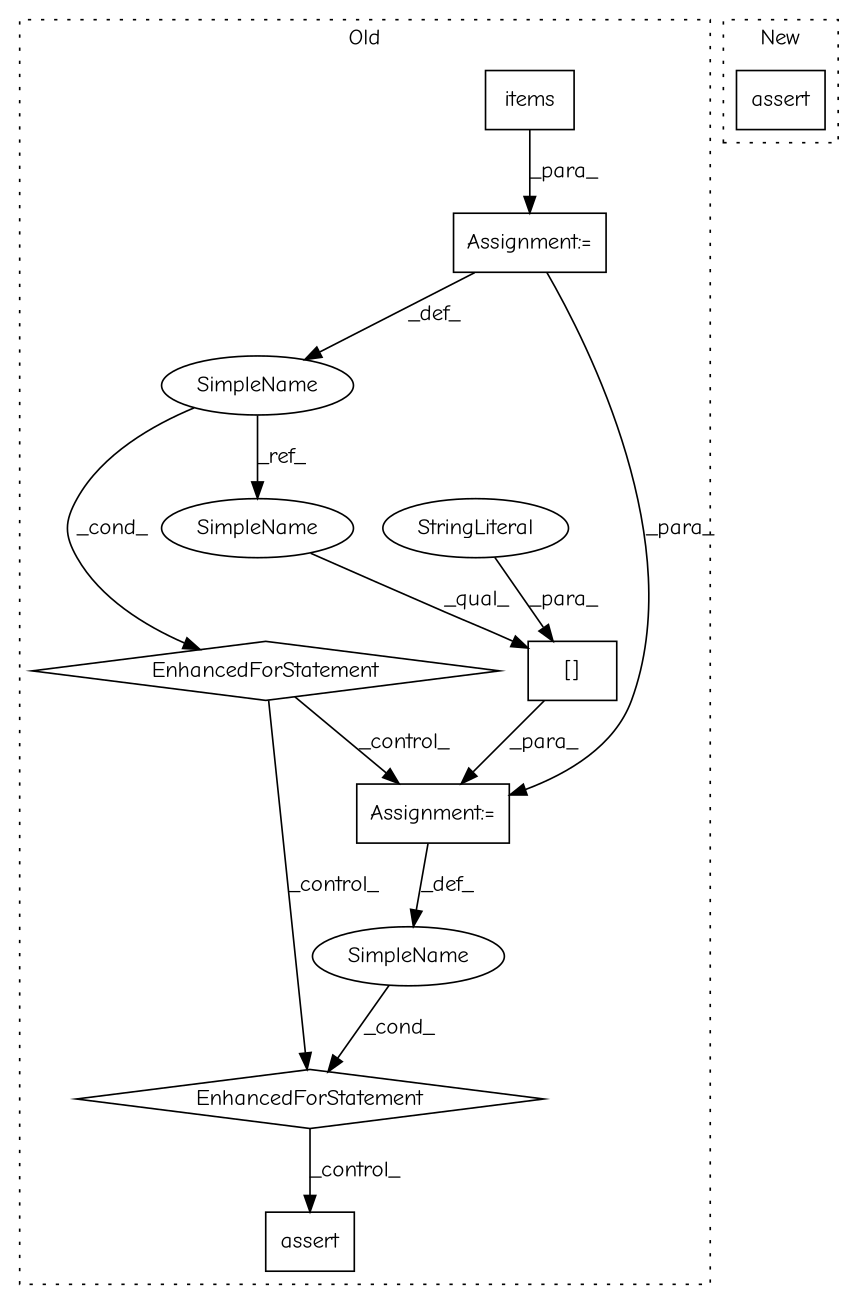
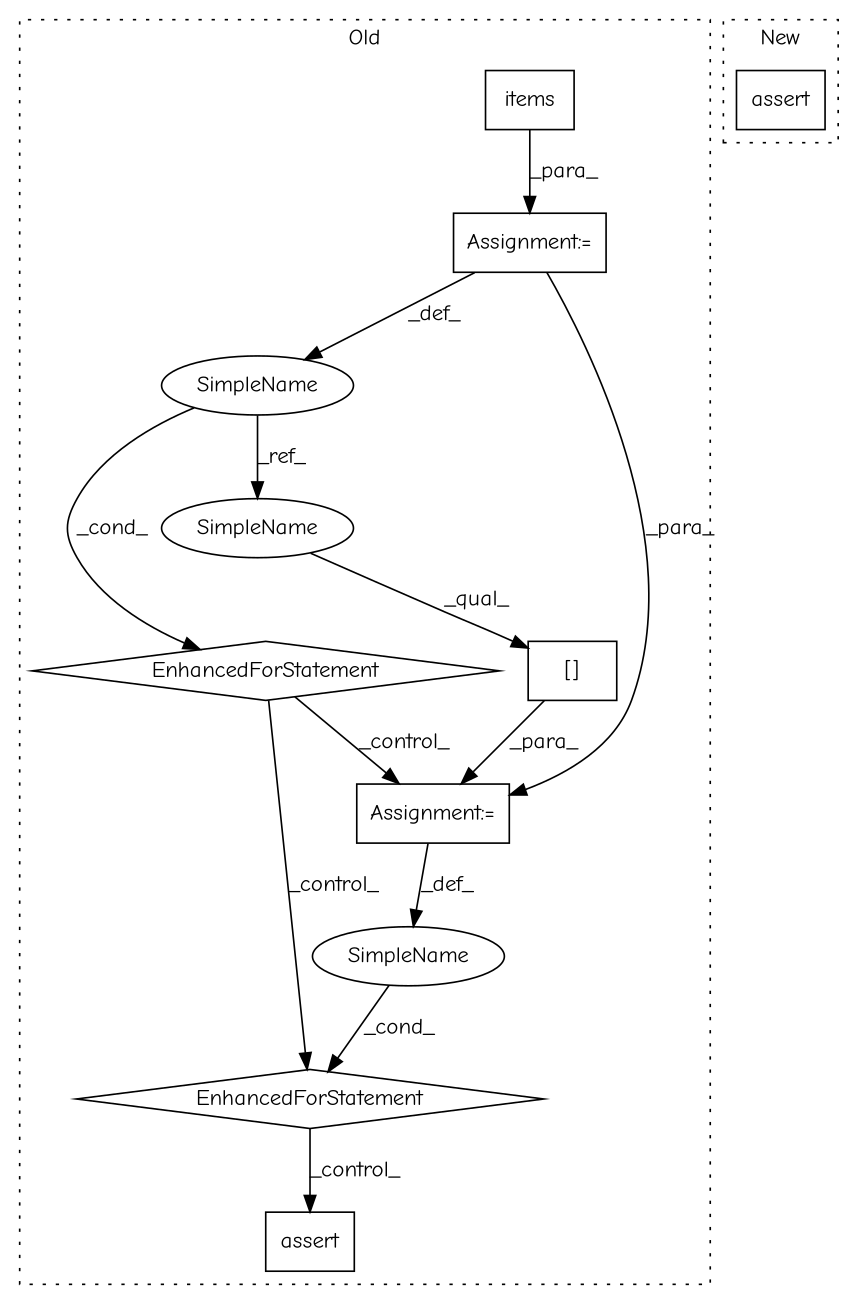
node "StringLiteral": removed
